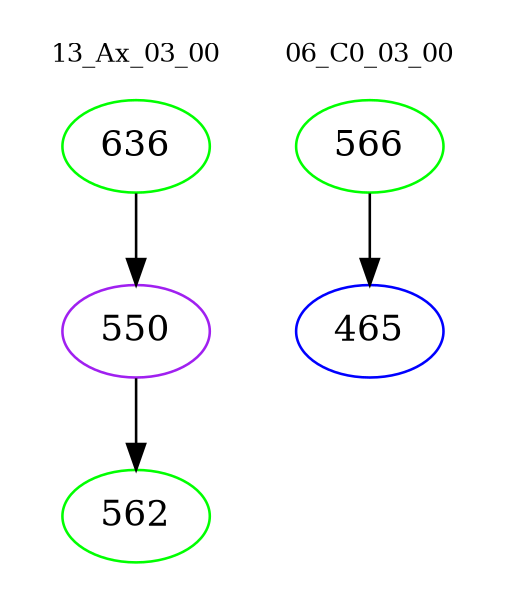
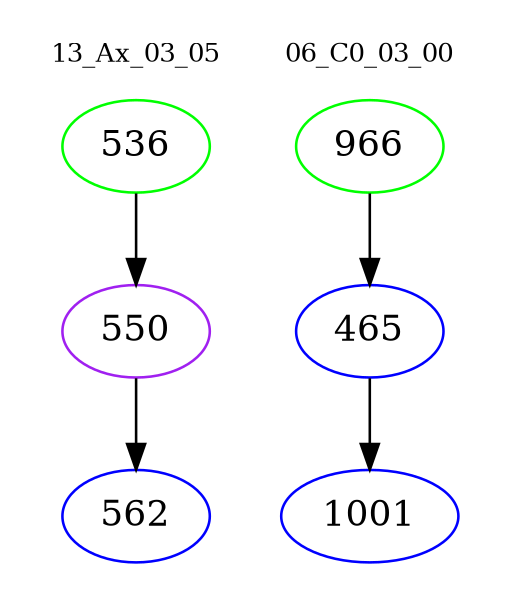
cluster "13_Ax_03_00": label "13_Ax_03_00" -> "13_Ax_03_05"
node "636": label "636" -> "536"
node "566": label "566" -> "966"
node "562": color green -> blue
node "1001": added
